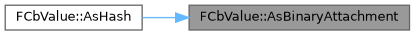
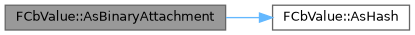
edge "FCbValue::AsHash" -> "FCbValue::AsBinaryAttachment": reversed
